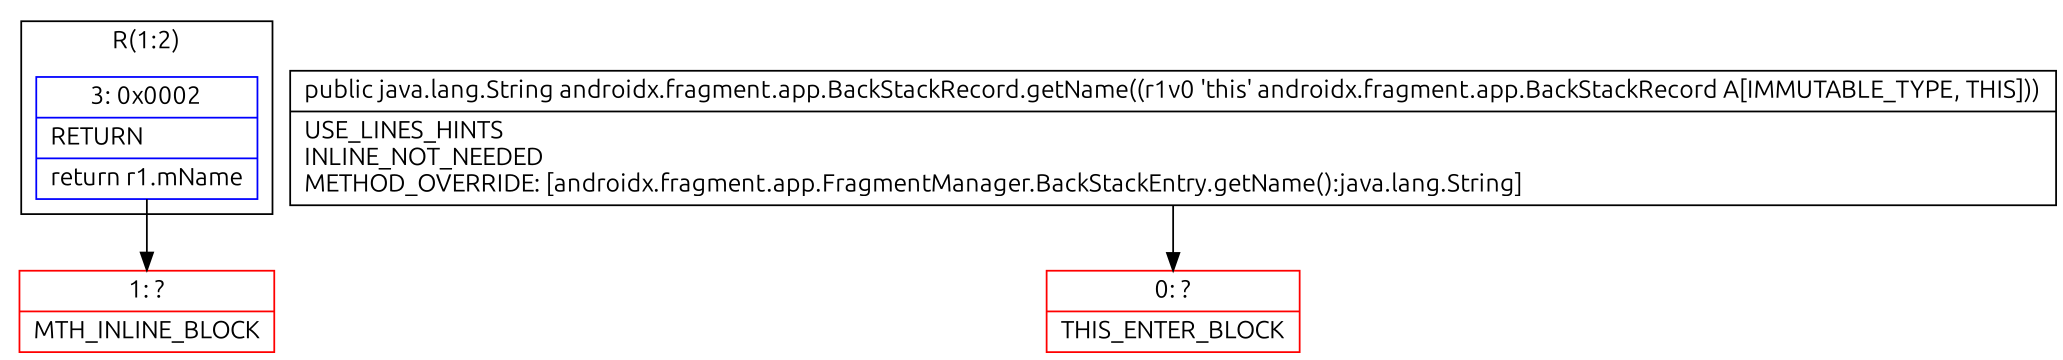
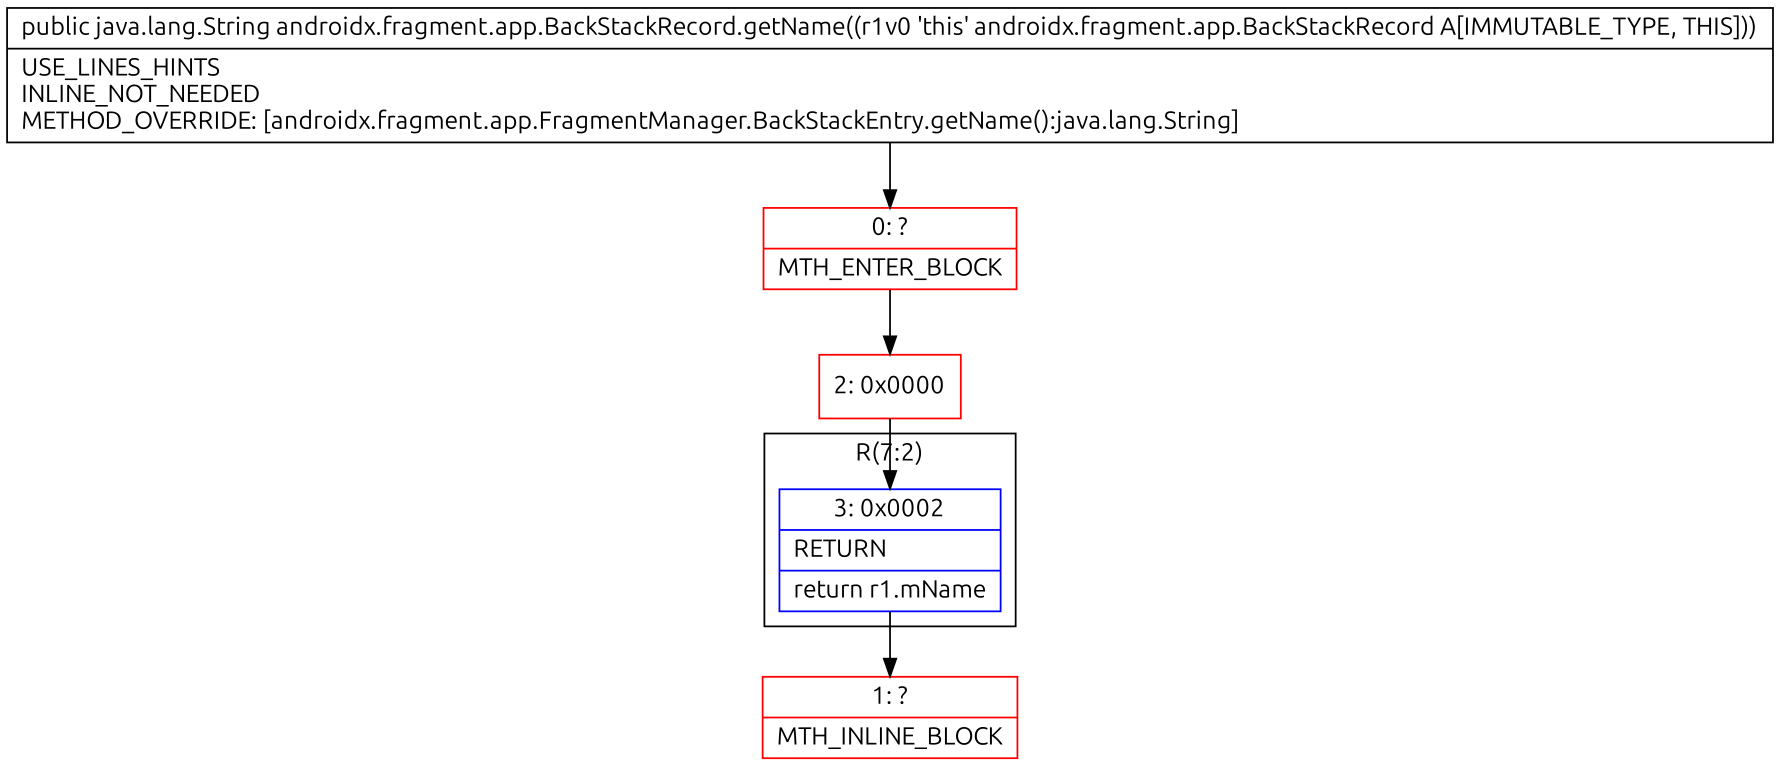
cluster "R(1:2)": label "R(1:2)" -> "R(7:2)"
node "0: ?": text "THIS_ENTER_BLOCK" -> "MTH_ENTER_BLOCK"
node "2: 0x0000": added
